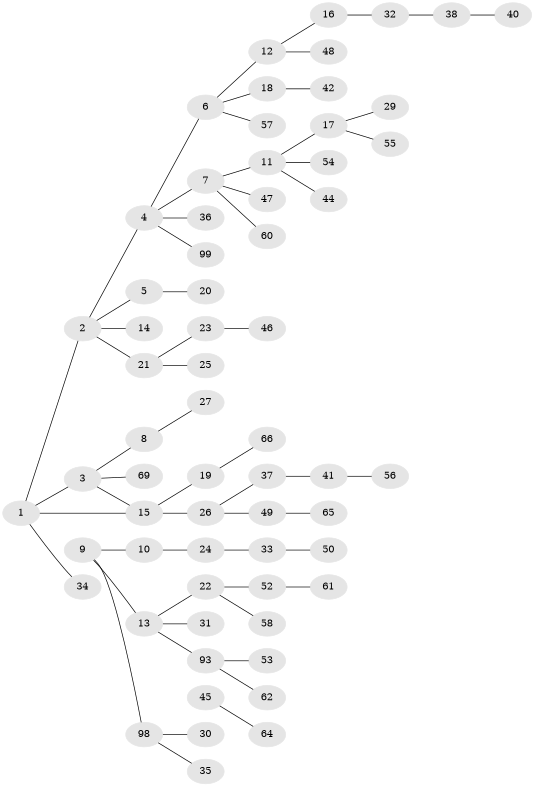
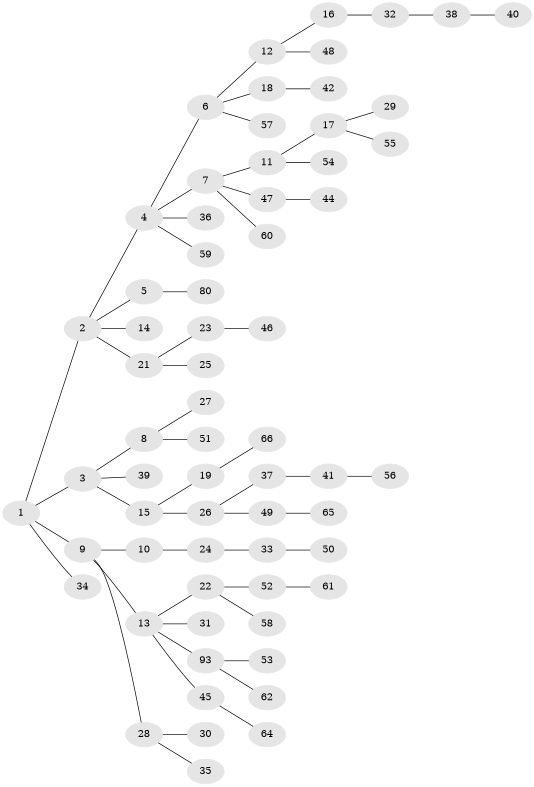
edge "11" -- "44": now "47" -- "44"
node "99": label "99" -> "59"
node "20": label "20" -> "80"
node "51": added
node "69": label "69" -> "39"
edge "1" -- "15": now "1" -- "9"
edge "13" -- "45": added
node "98": label "98" -> "28"
